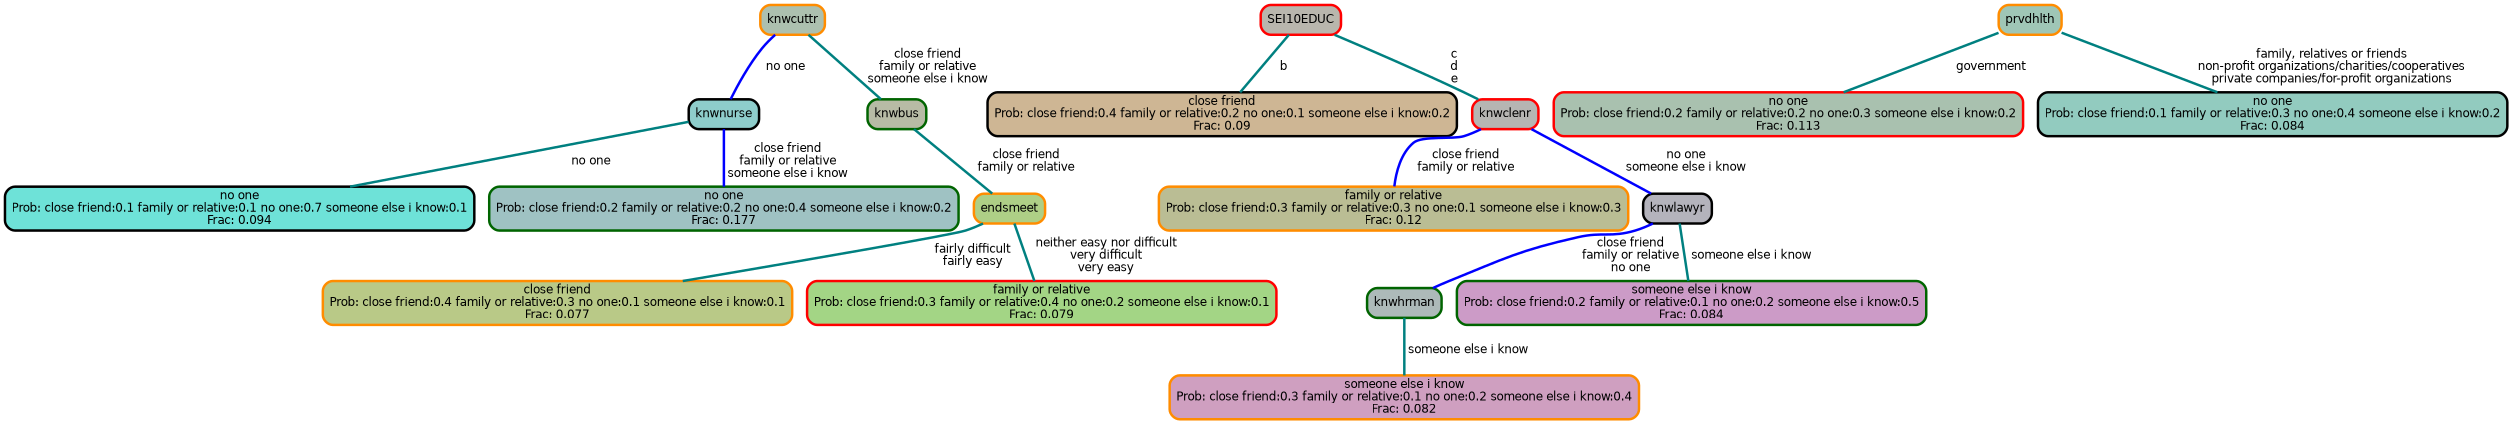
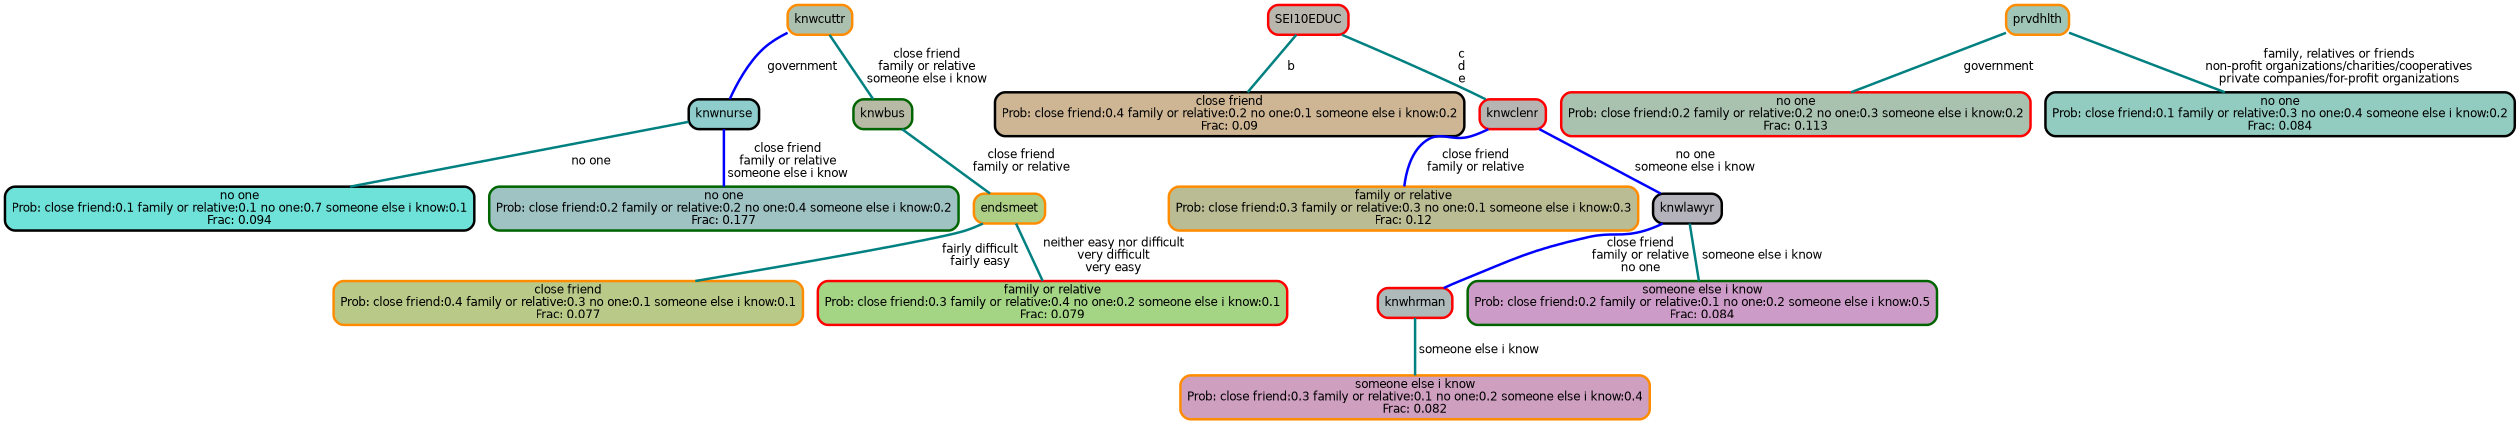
edge "knwcuttr" -- "knwnurse": label " no one" -> " government"
node "knwhrman": color darkgreen -> red
